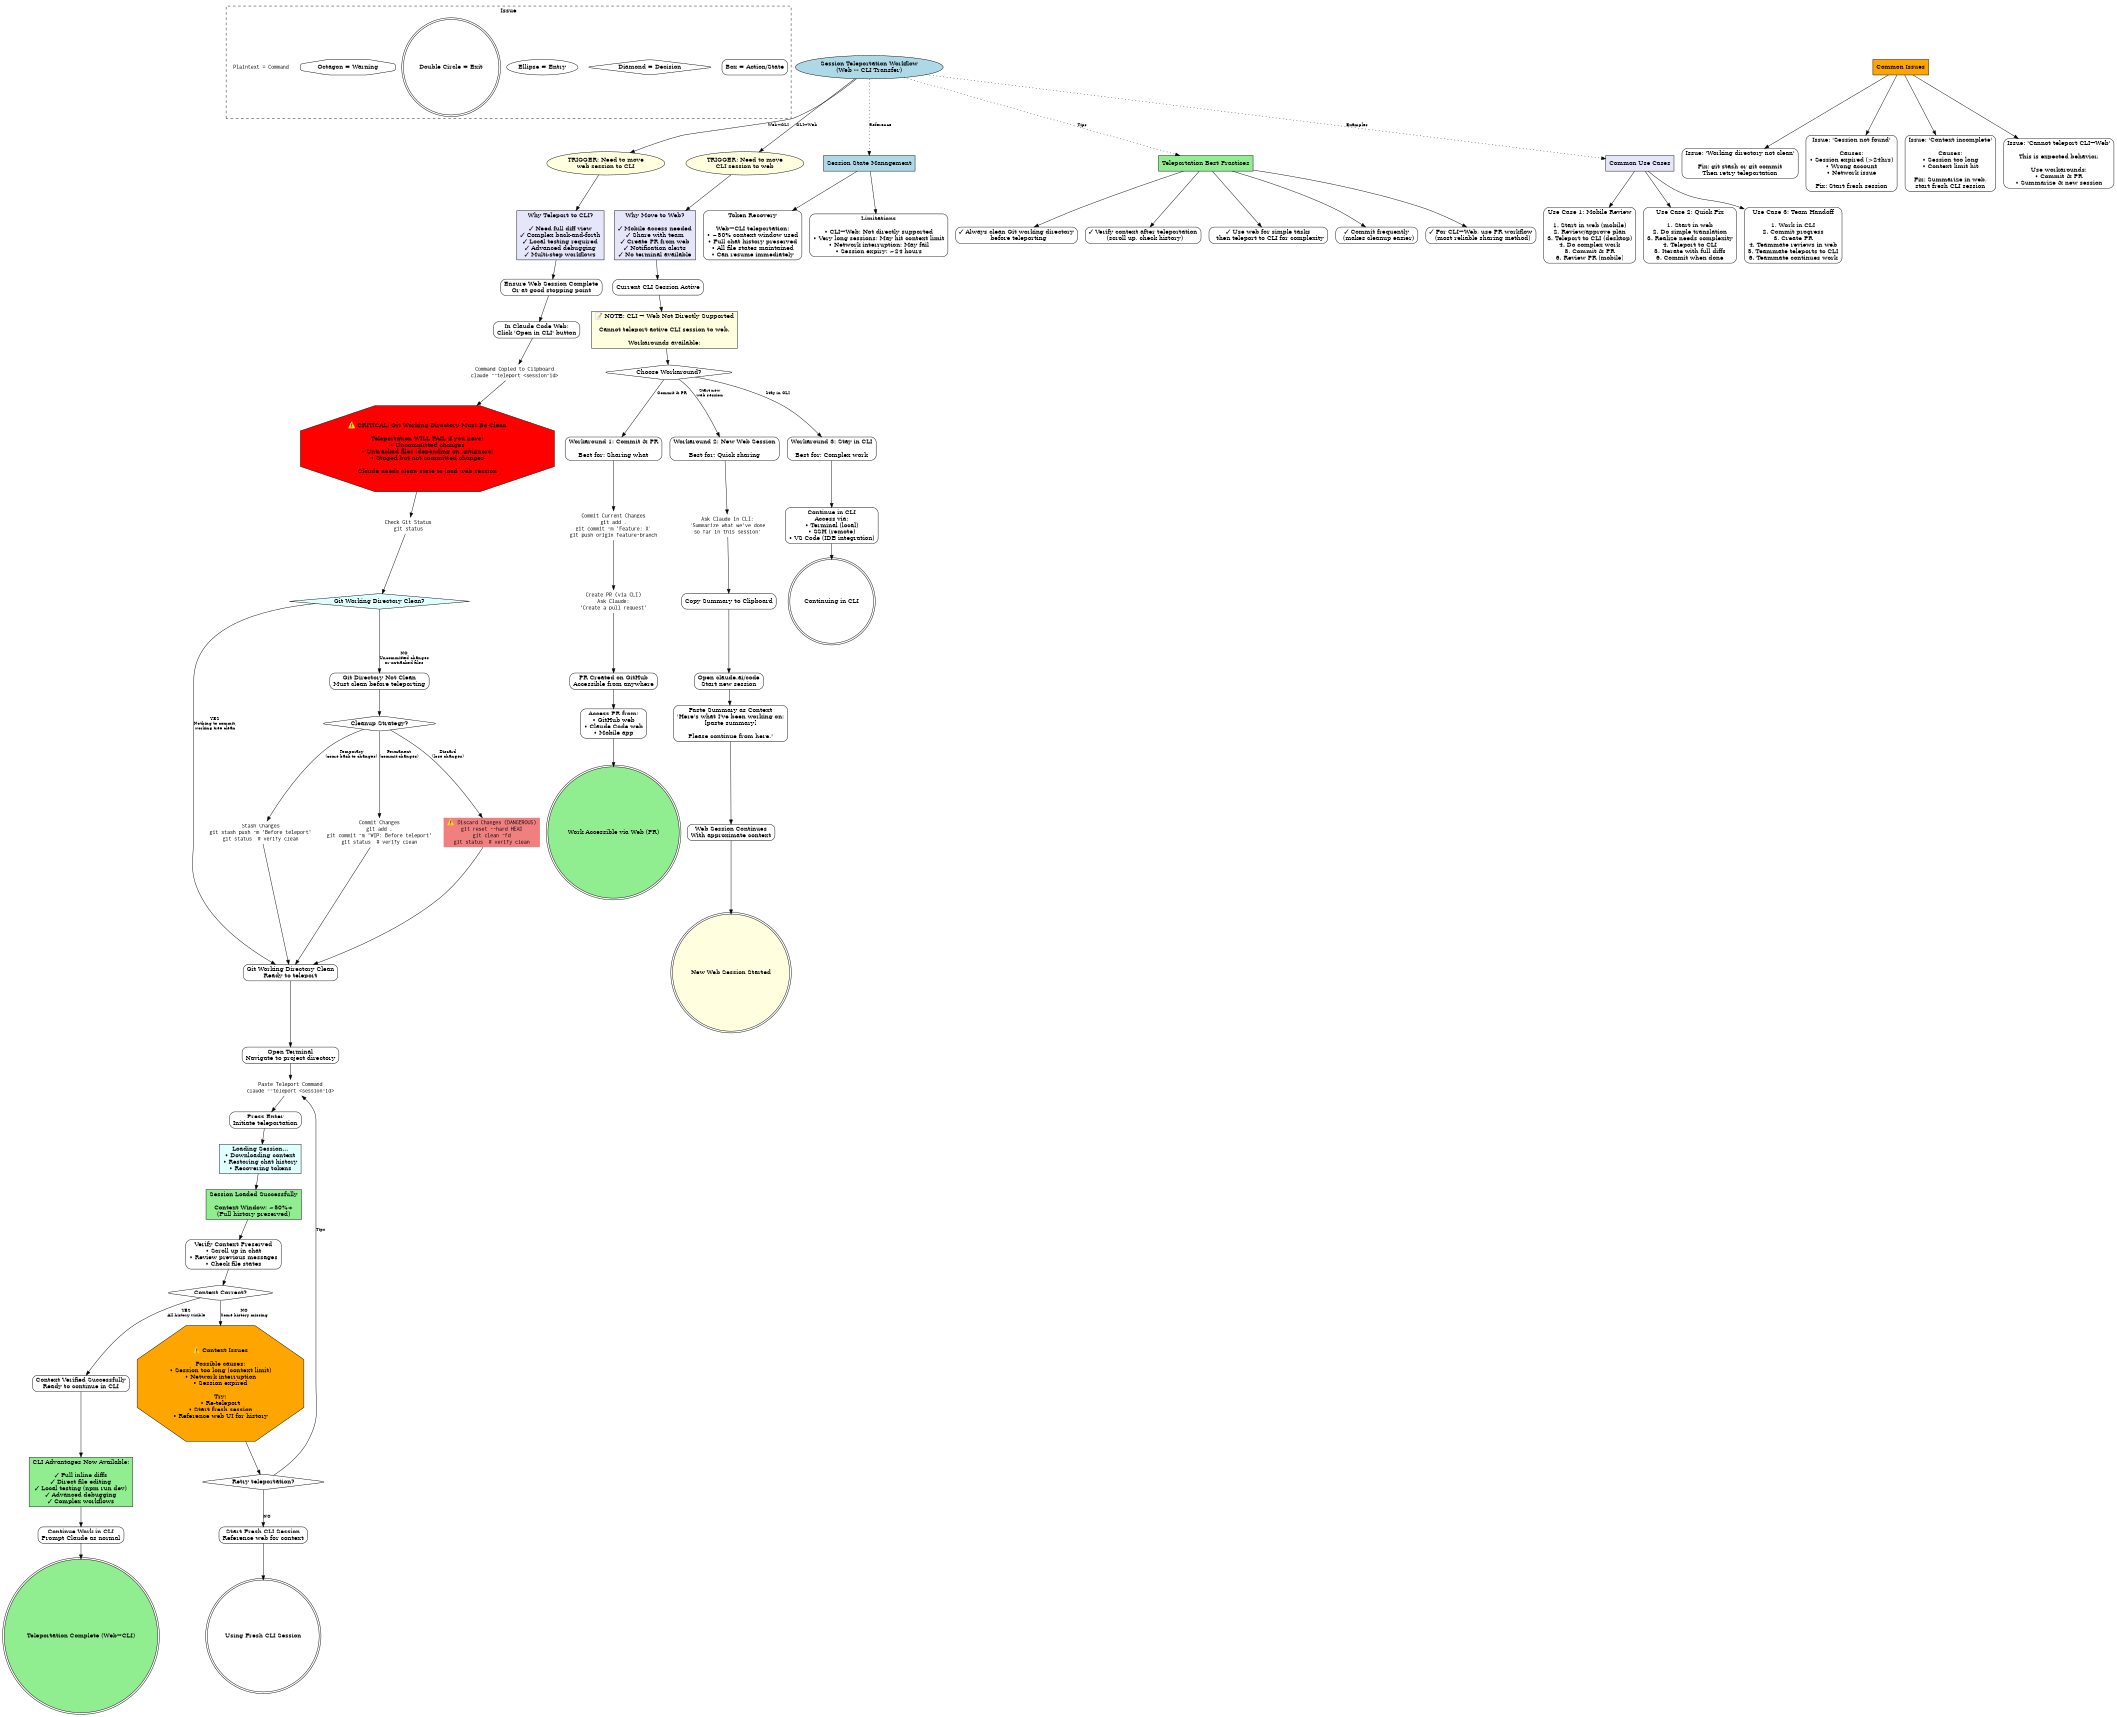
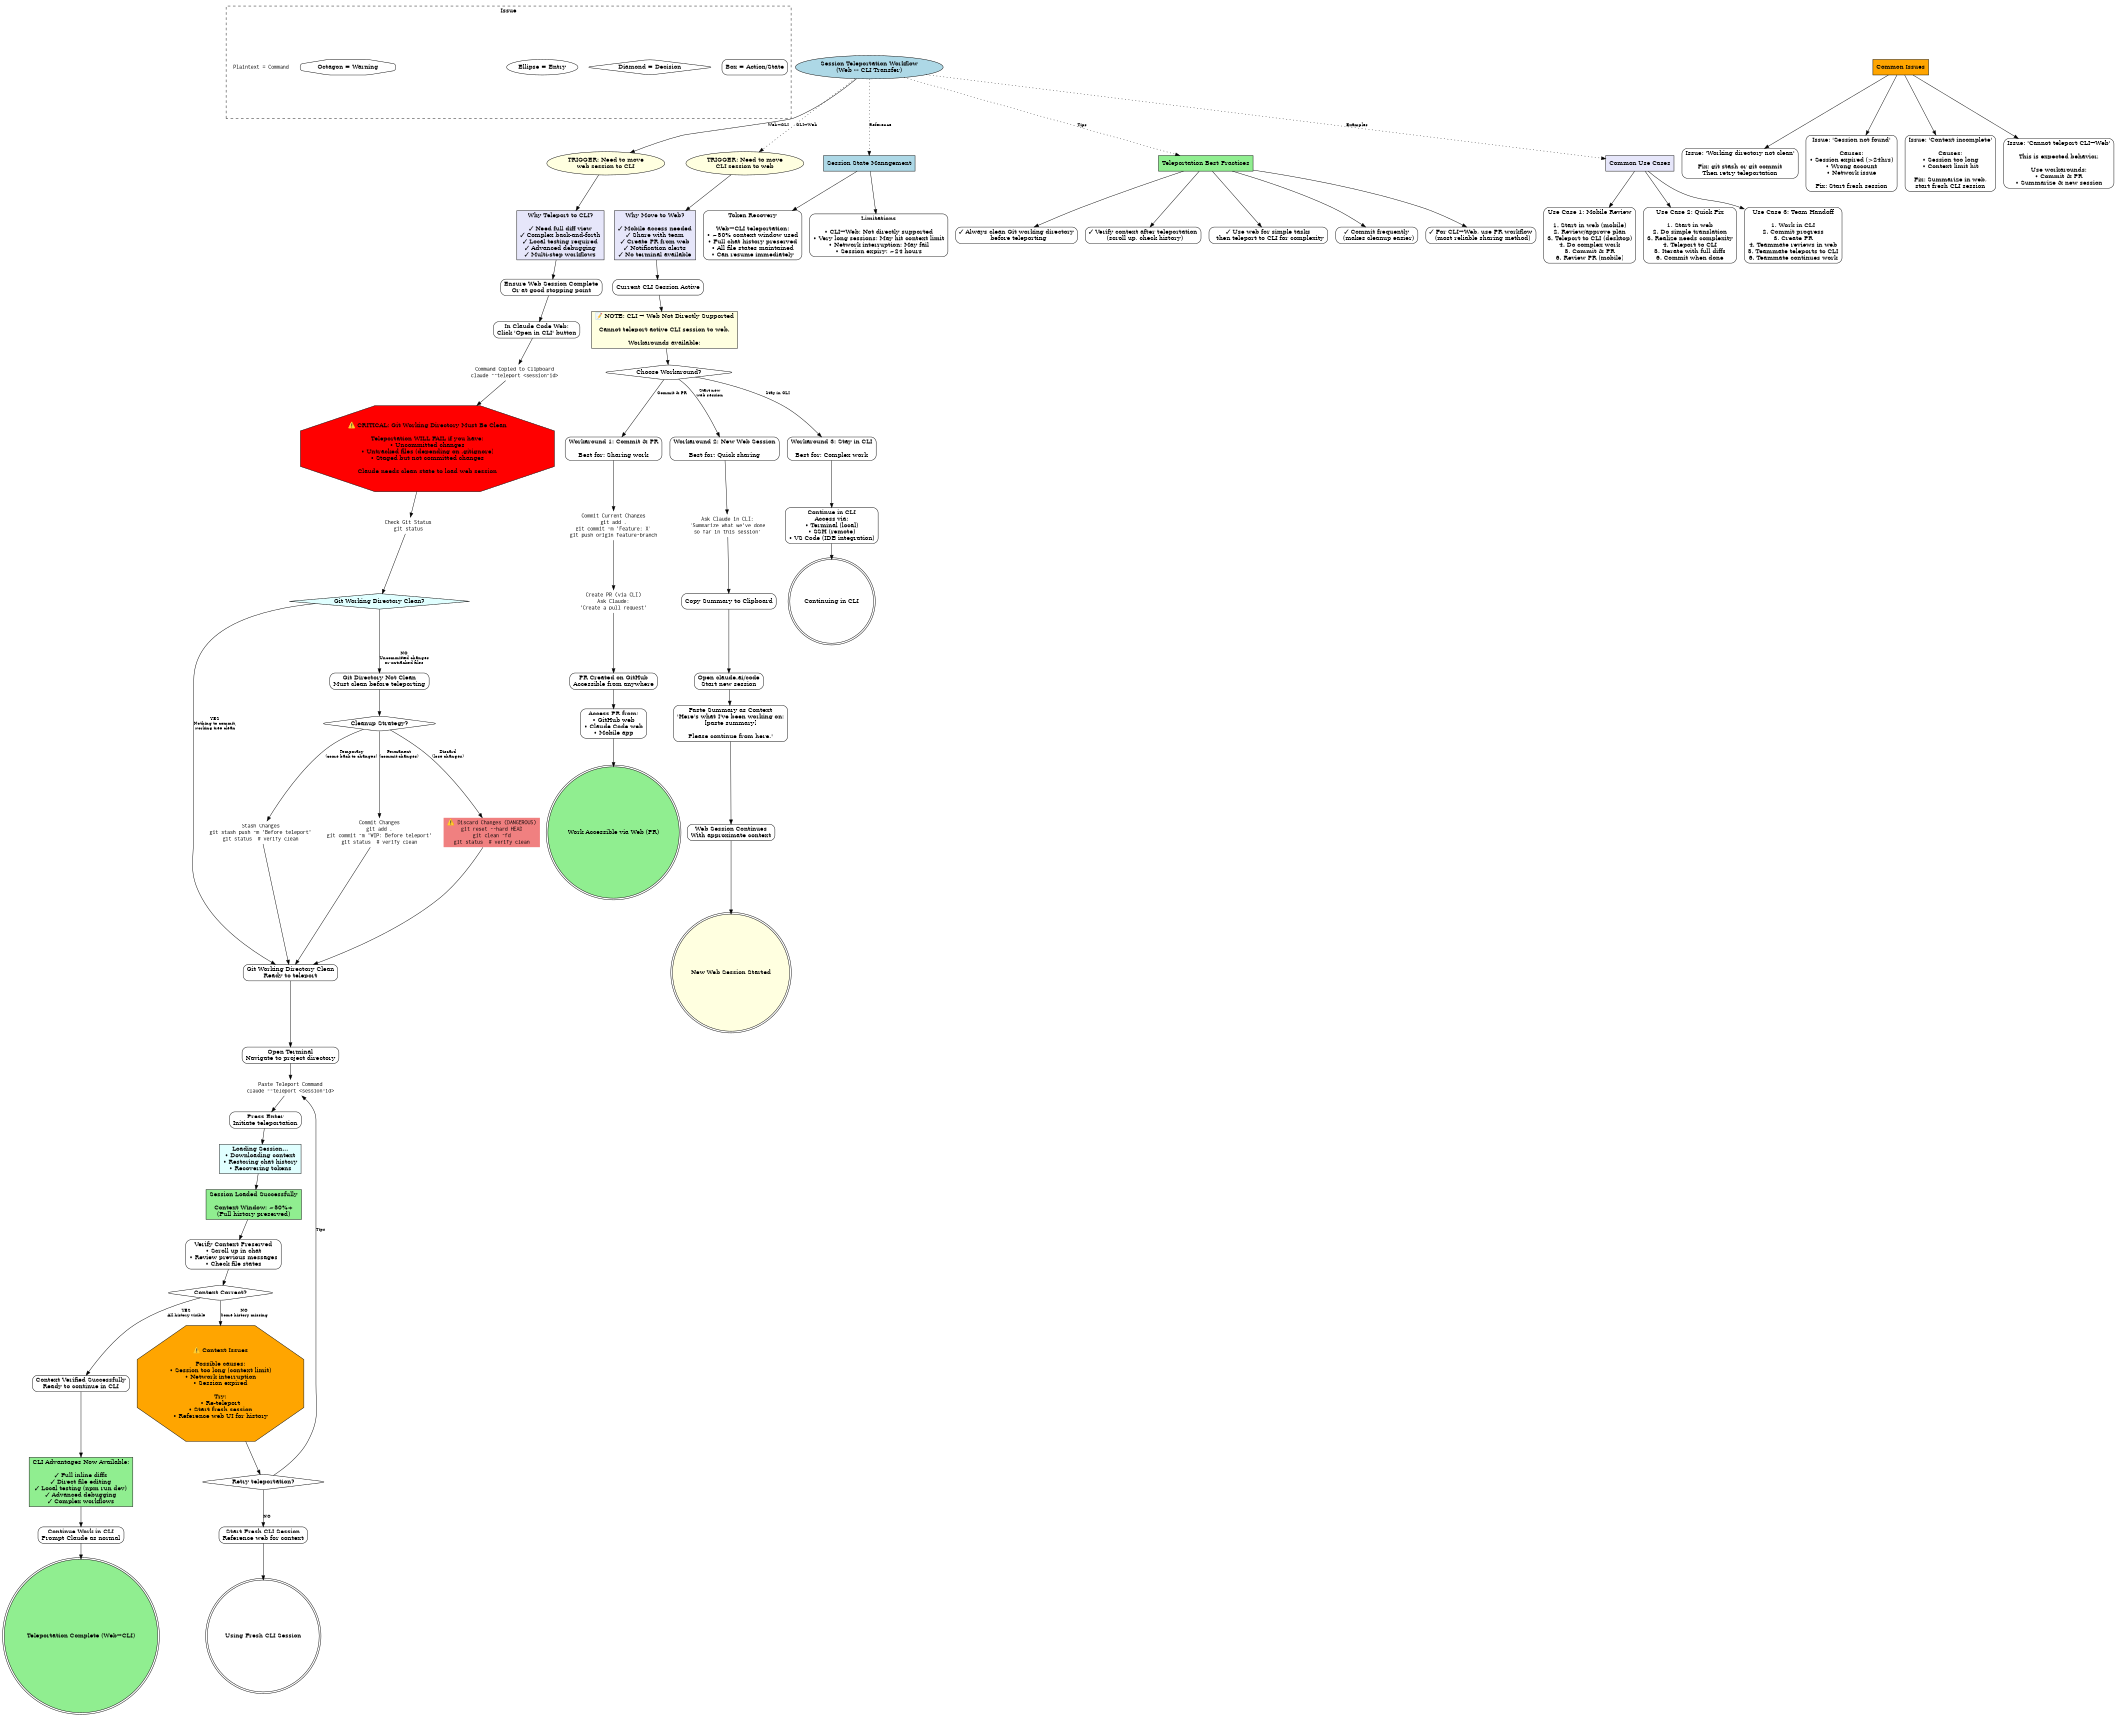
node "Double Circle = Exit": removed
edge "Session Teleportation Workflow (Web ↔ CLI Transfer)" -> "TRIGGER: Need to move CLI session to web": style solid -> dotted
node "Workaround 1: Commit & PR Best for: Sharing what": label "Workaround 1: Commit & PR Best for: Sharing what" -> "Workaround 1: Commit & PR Best for: Sharing work"
